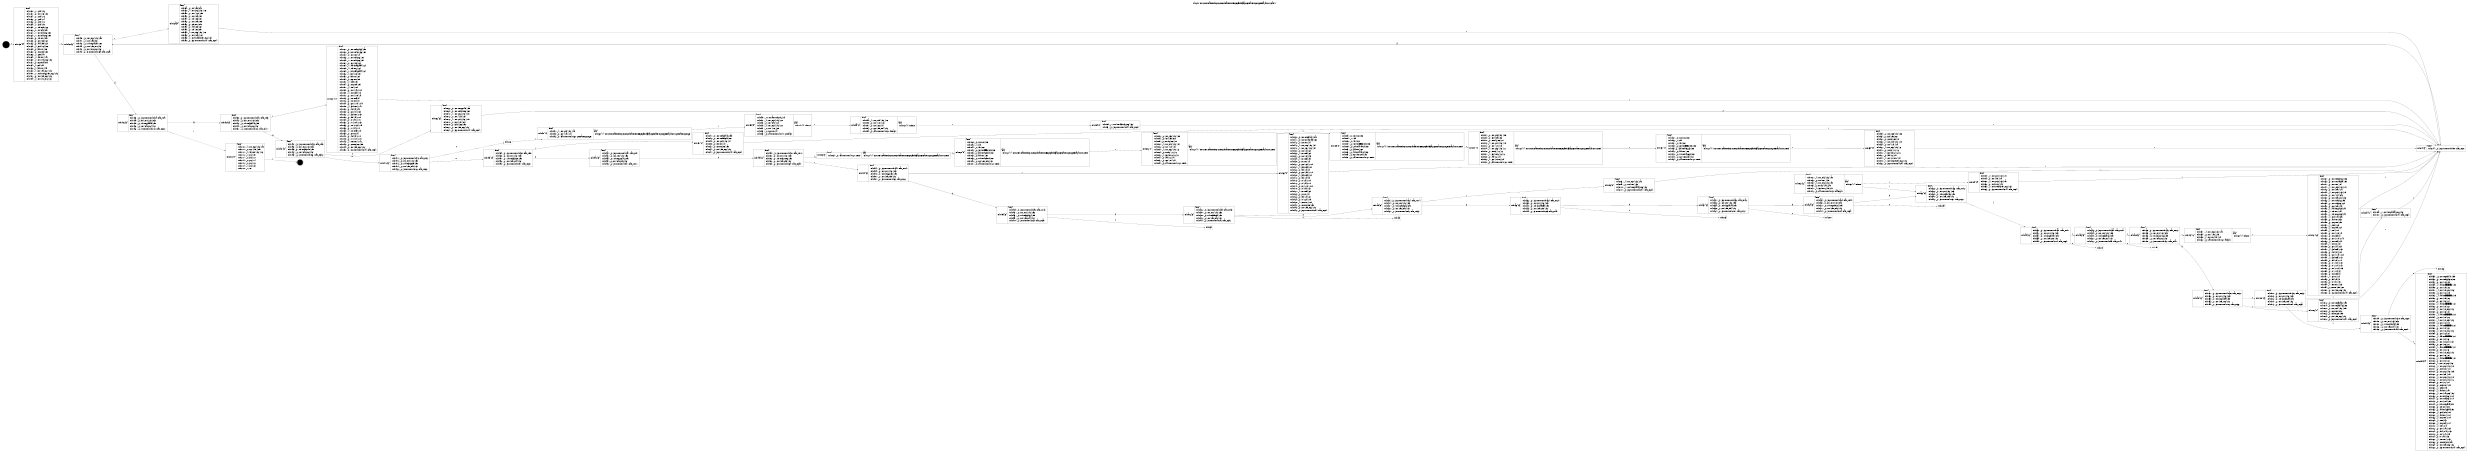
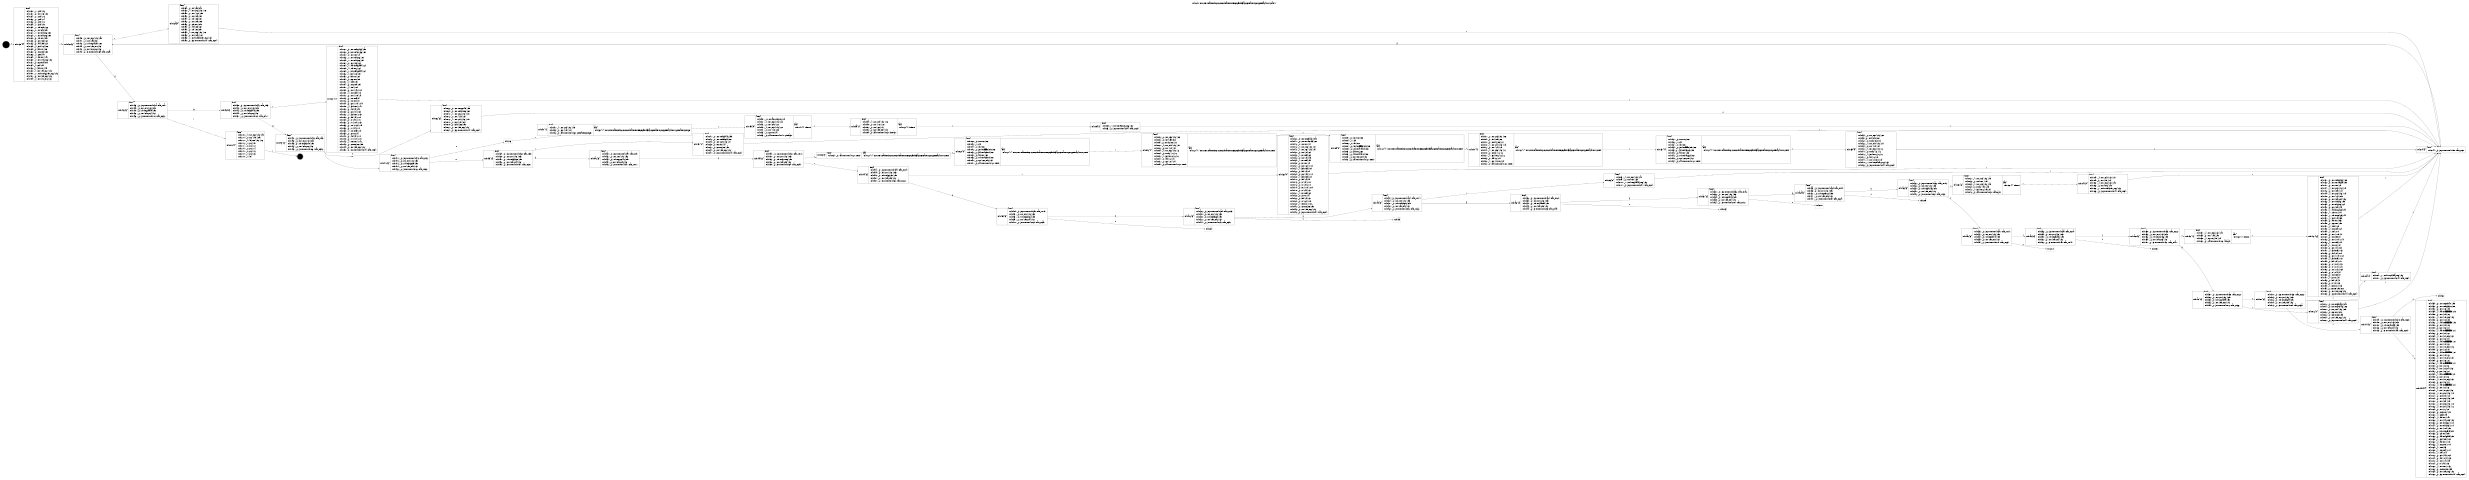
edge "0x401e31 [26]" -> "0x401a83 [25]": reversed
